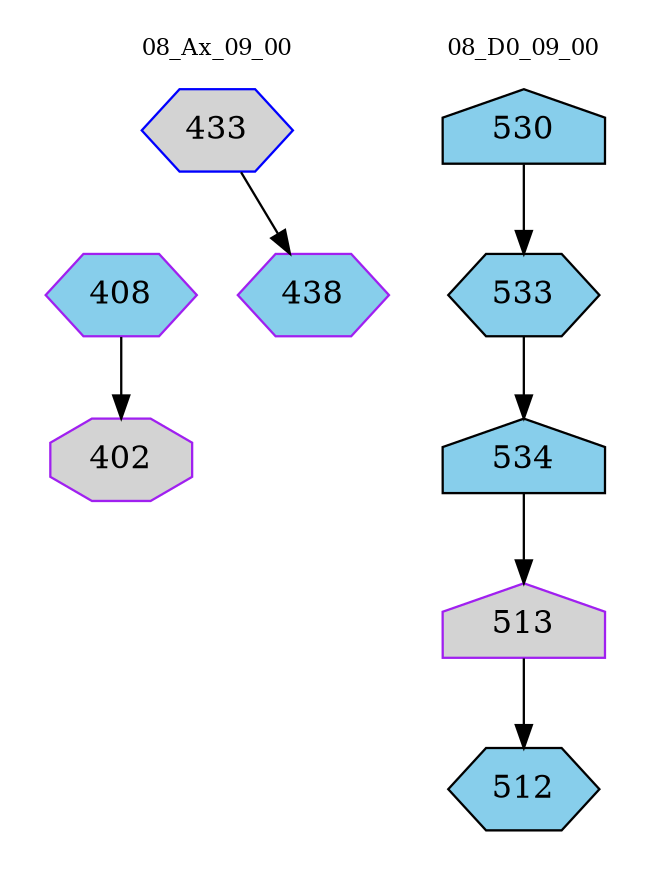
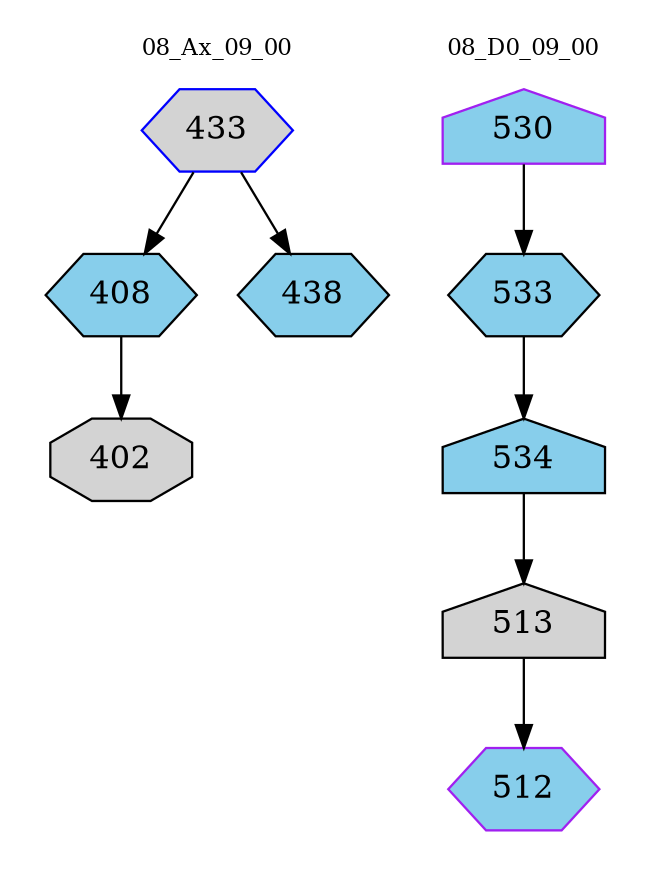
node "530": color black -> purple
edge "433" -> "408": added
node "408": color purple -> black
node "438": color purple -> black
node "402": color purple -> black
node "513": color purple -> black
node "512": color black -> purple
